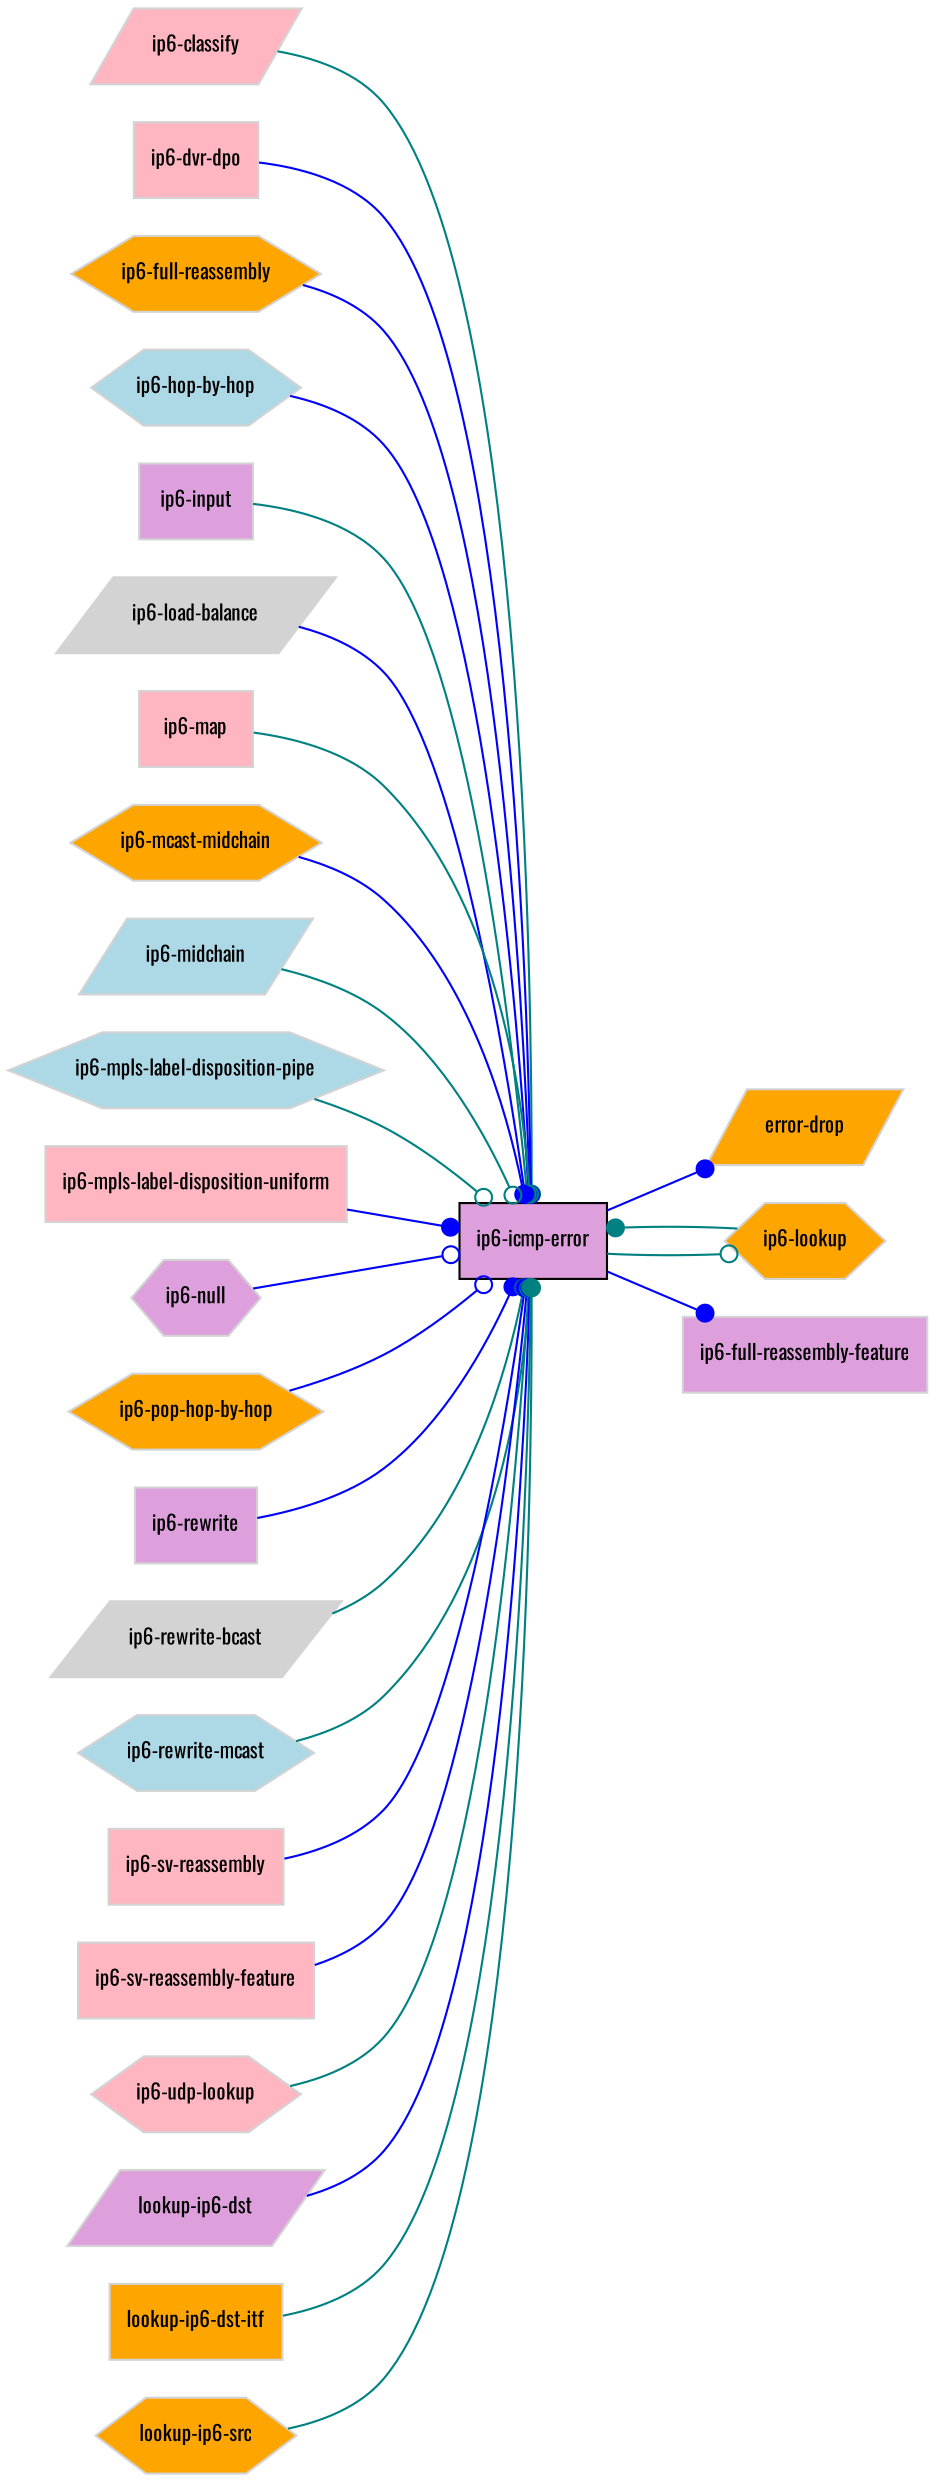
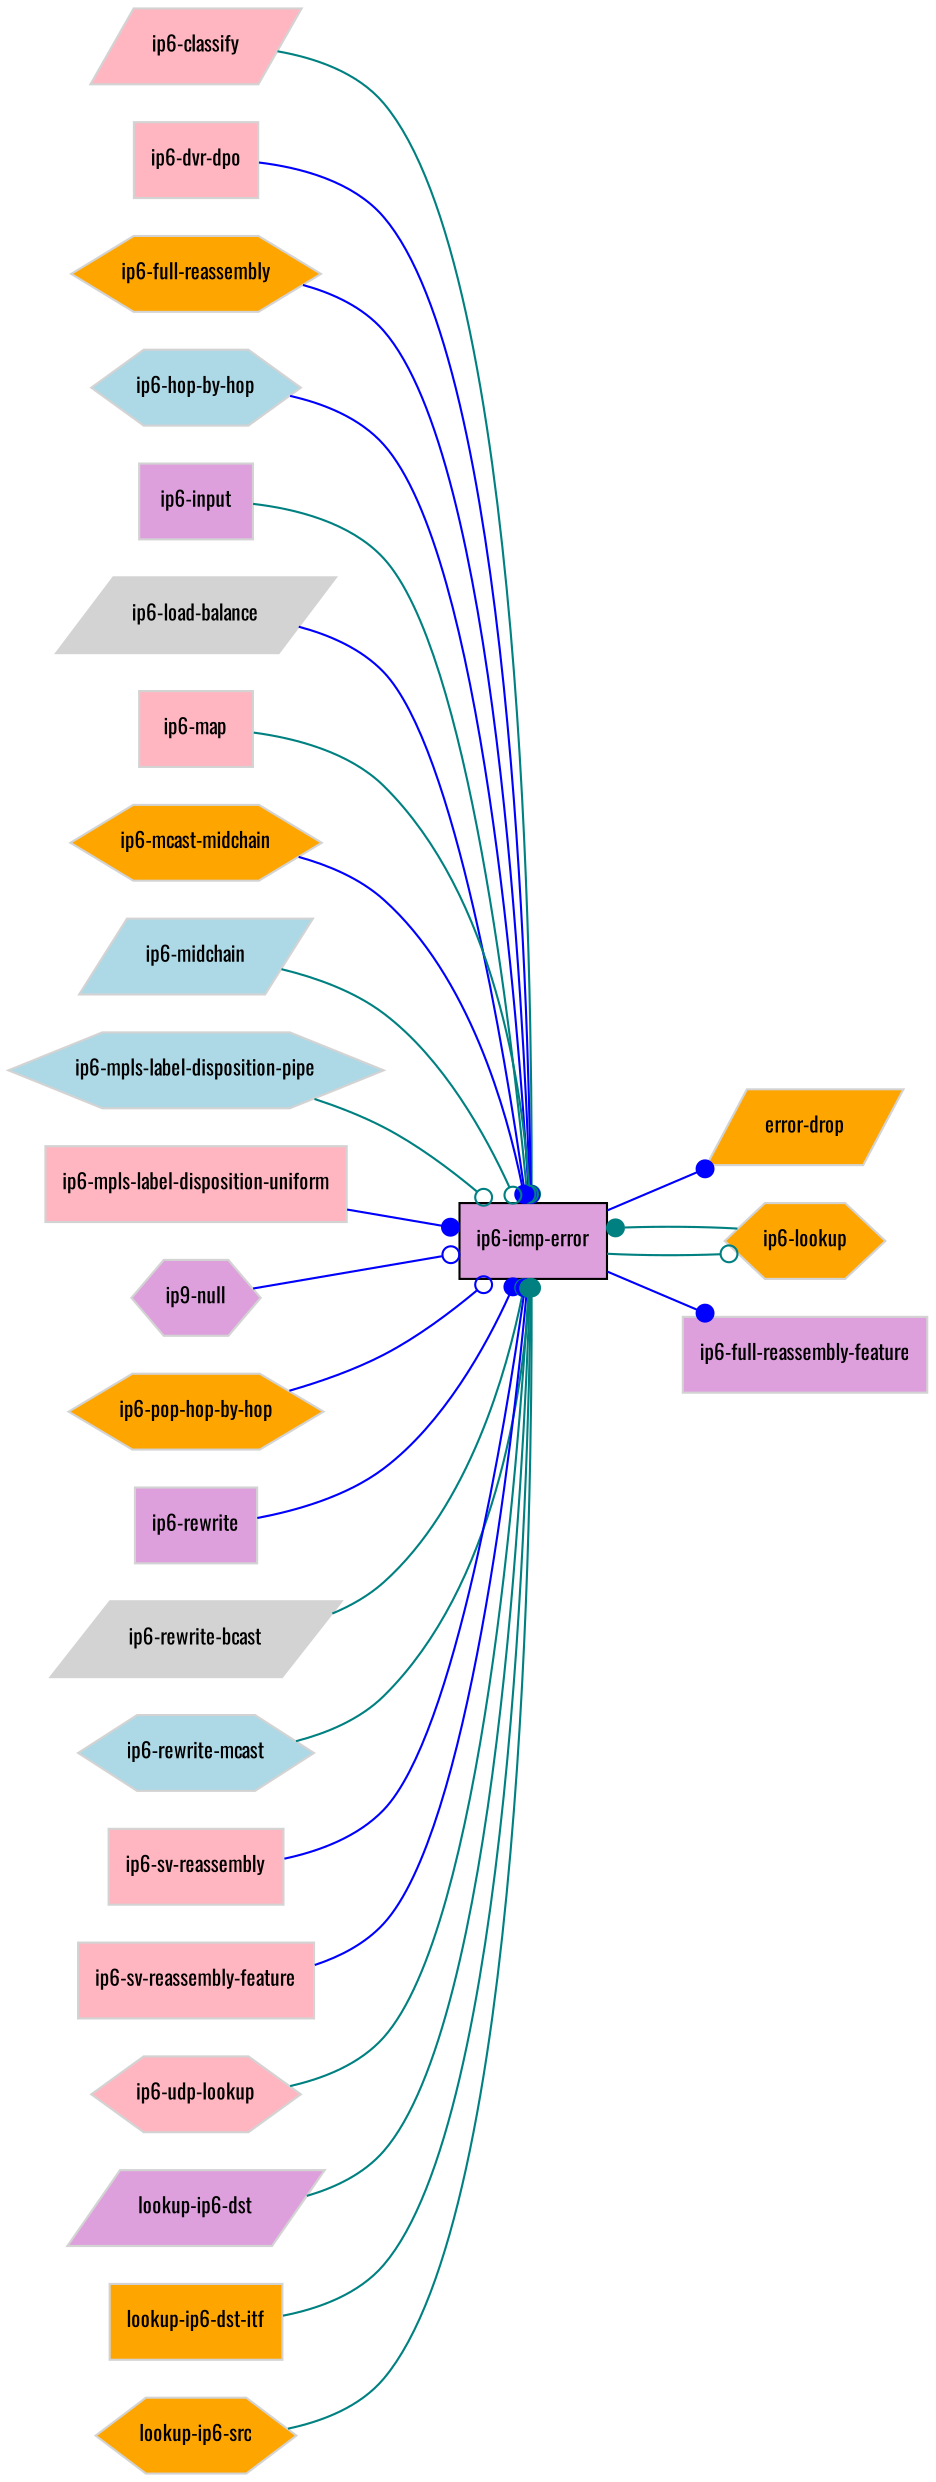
node "ip6-null": label "ip6-null" -> "ip9-null"
edge "lookup-ip6-dst" -> "ip6-icmp-error": color blue -> teal
